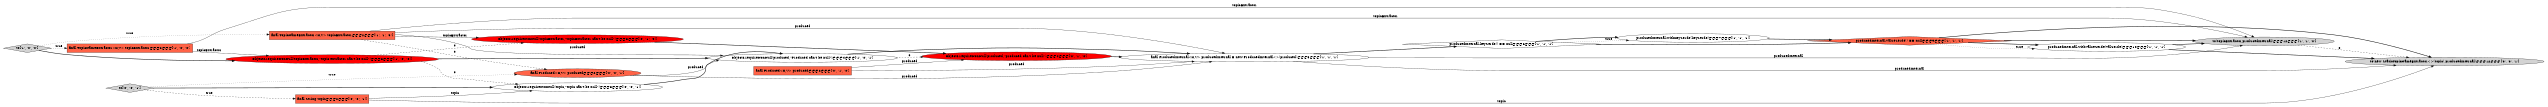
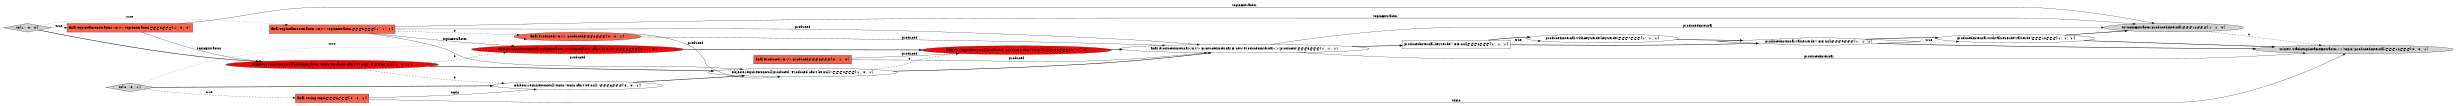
edge "producedInternal.valueSerde() == null@@@9@@@['1', '1', '1']" -> "to(topicExtractor,producedInternal)@@@12@@@['1', '1', '0']": removed
node "producedInternal.valueSerde() == null@@@9@@@['1', '1', '1']": fillcolor tomato -> white
node "producedInternal.keySerde() == null@@@6@@@['1', '1', '1']": shape diamond -> box
